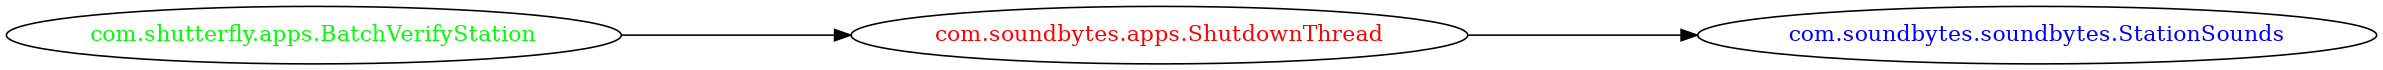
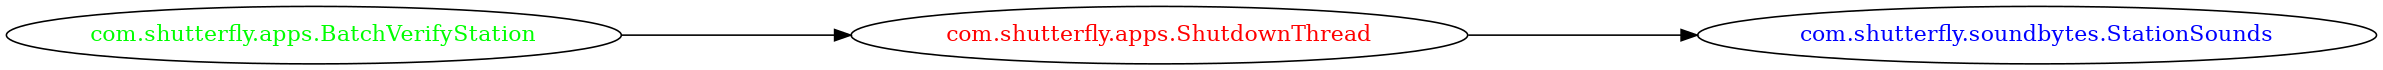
node "com.soundbytes.apps.ShutdownThread": label "com.soundbytes.apps.ShutdownThread" -> "com.shutterfly.apps.ShutdownThread"
node "com.soundbytes.soundbytes.StationSounds": label "com.soundbytes.soundbytes.StationSounds" -> "com.shutterfly.soundbytes.StationSounds"
